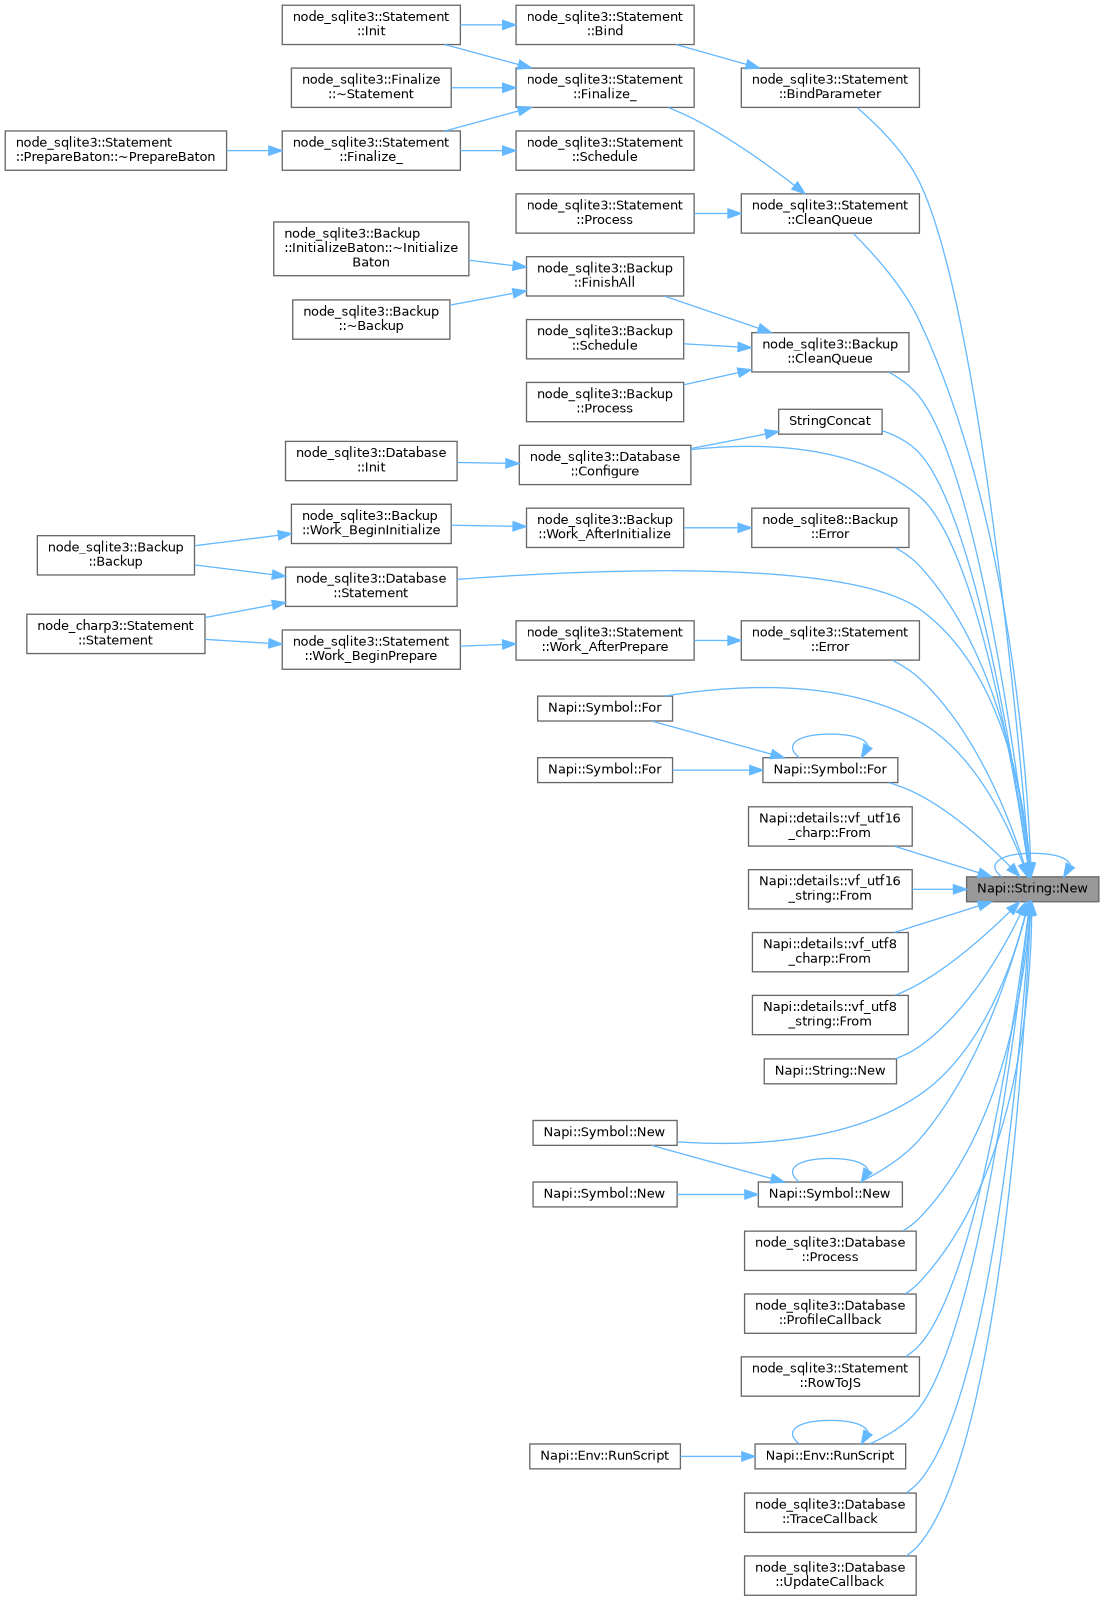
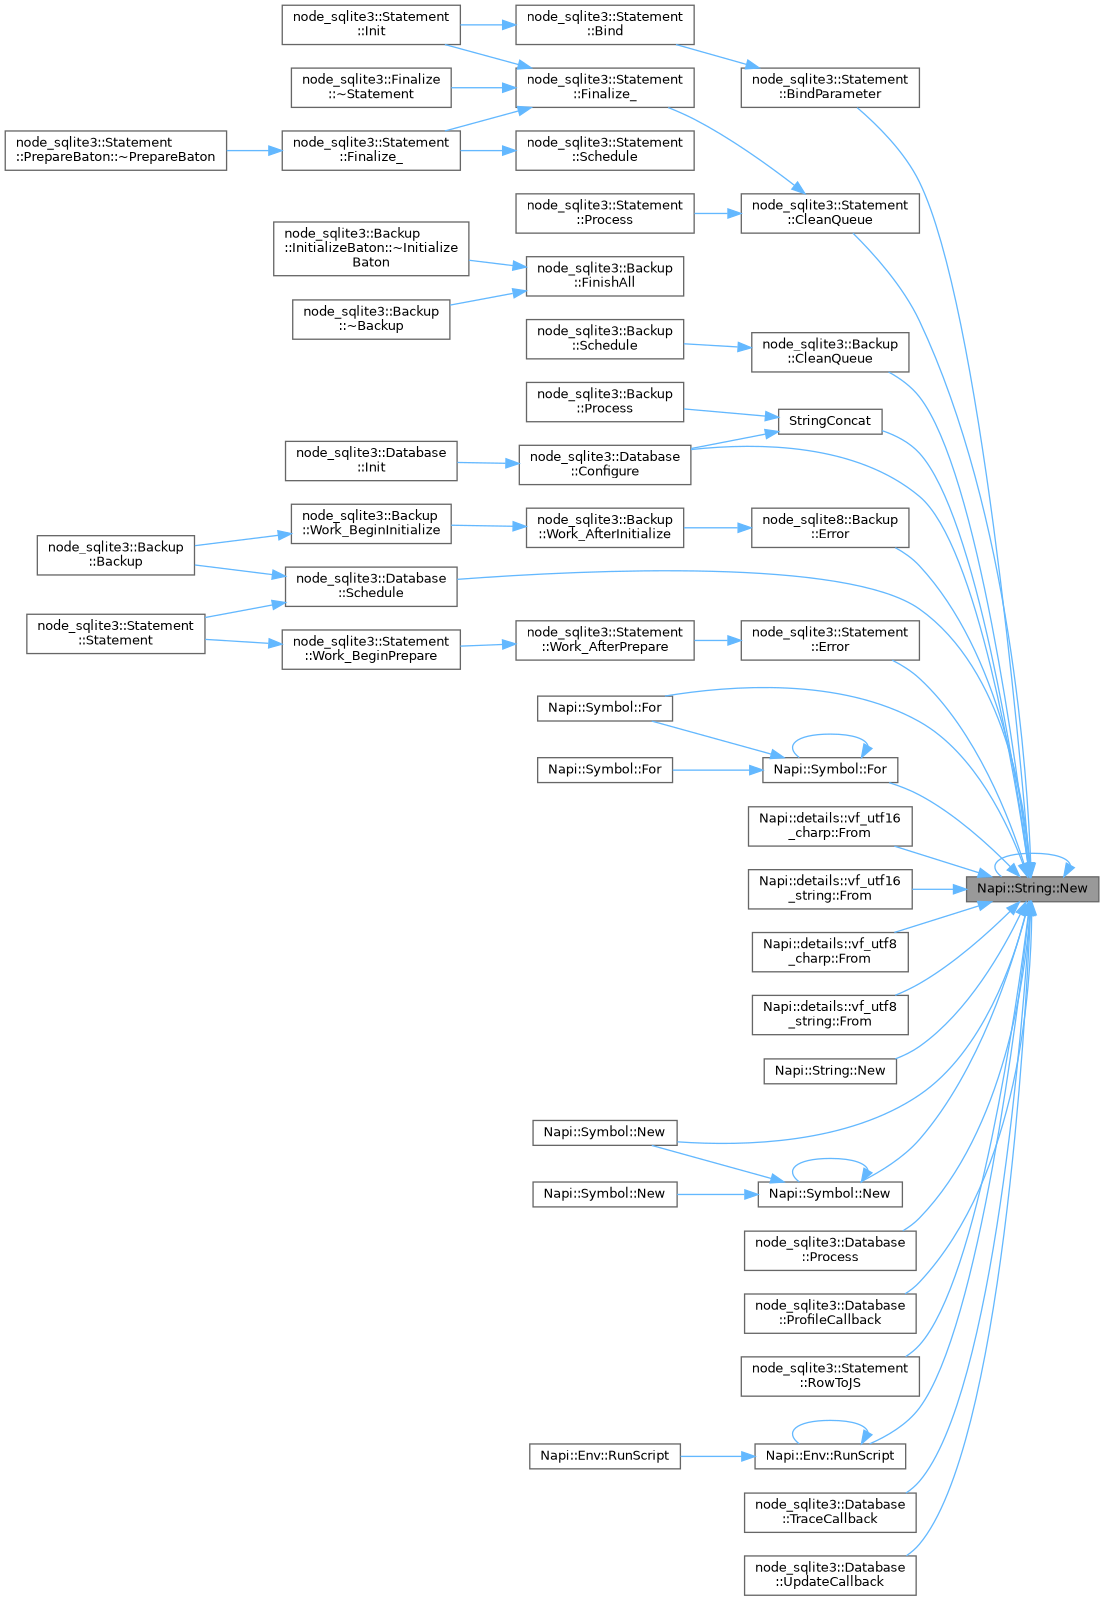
edge "node_sqlite3::Backup ::FinishAll" -> "node_sqlite3::Backup ::CleanQueue": removed
edge "node_sqlite3::Backup ::Process" -> "node_sqlite3::Backup ::CleanQueue": now "node_sqlite3::Backup ::Process" -> "StringConcat"
node "node_sqlite3::Database ::Statement": label "node_sqlite3::Database ::Statement" -> "node_sqlite3::Database ::Schedule"
node "node_charp3::Statement ::Statement": label "node_charp3::Statement ::Statement" -> "node_sqlite3::Statement ::Statement"
